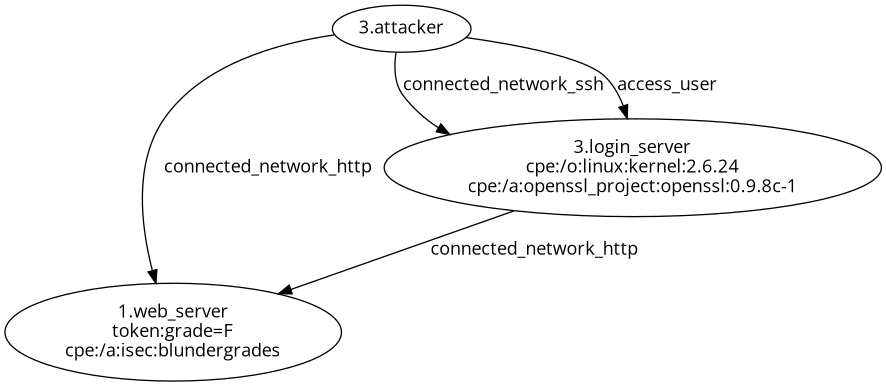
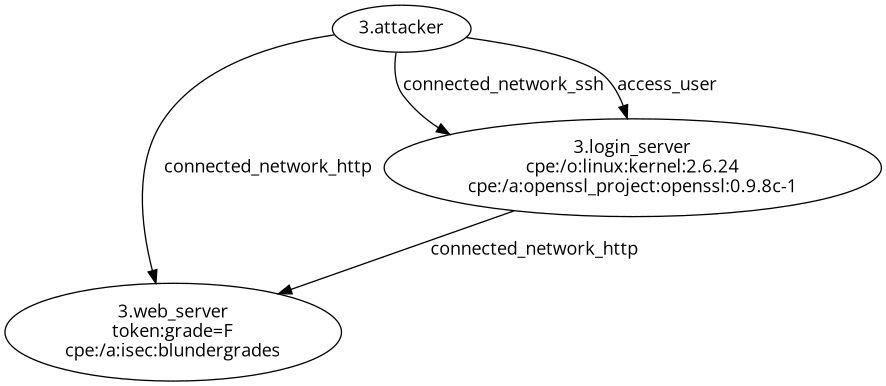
node "1.web_server token:grade=F cpe:/a:isec:blundergrades": label "1.web_server token:grade=F cpe:/a:isec:blundergrades" -> "3.web_server token:grade=F cpe:/a:isec:blundergrades"
